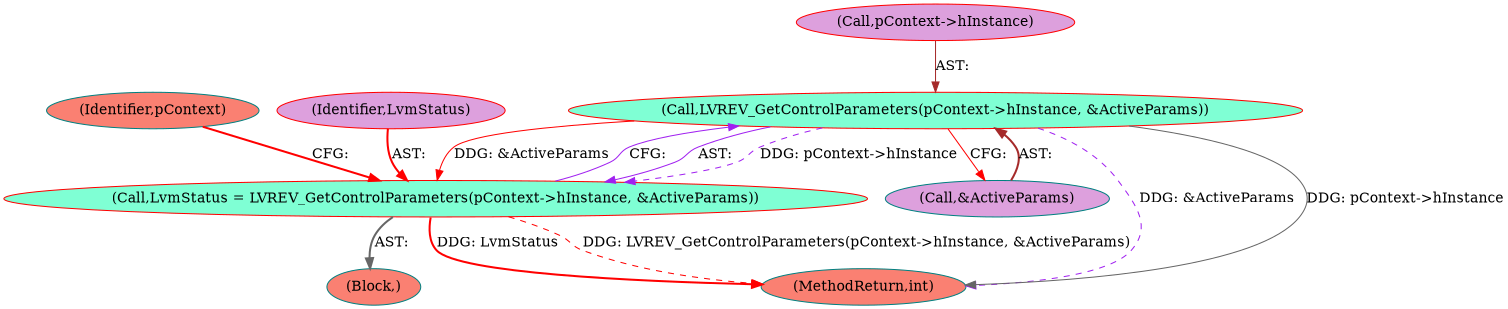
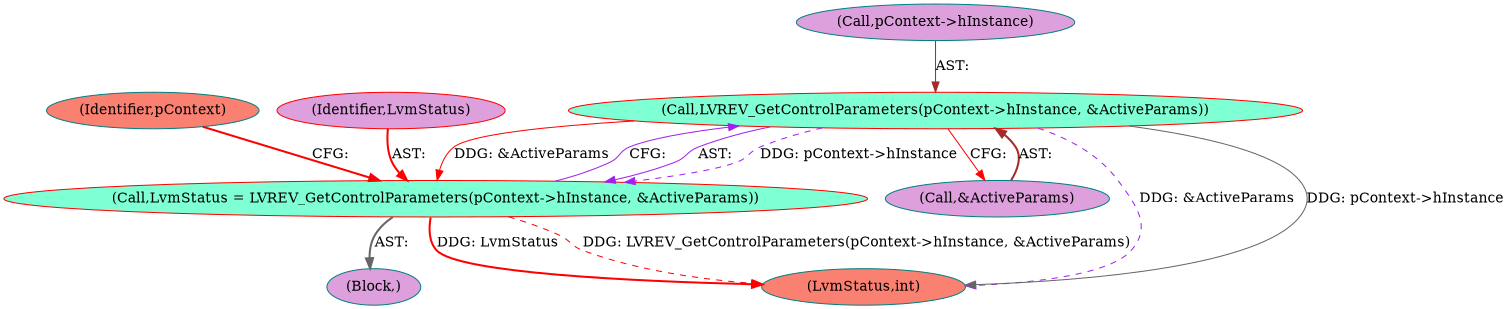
node "(Call,pContext->hInstance)": color red -> teal
node "(Block,)": fillcolor salmon -> plum
node "(MethodReturn,int)": label "(MethodReturn,int)" -> "(LvmStatus,int)"
